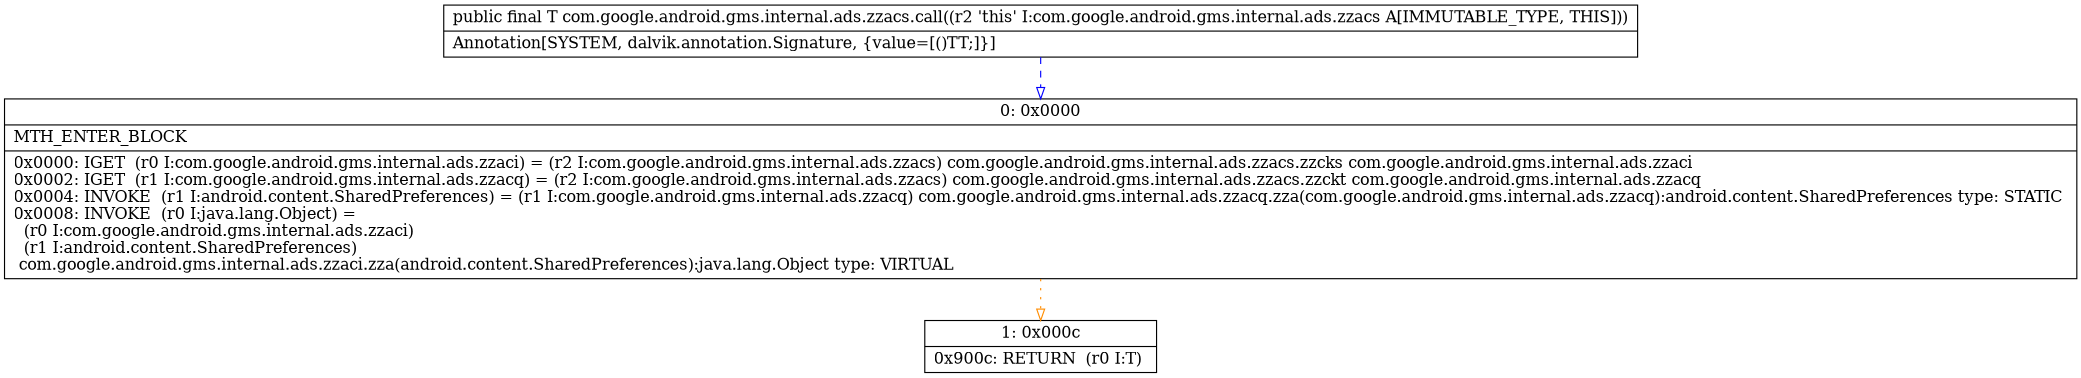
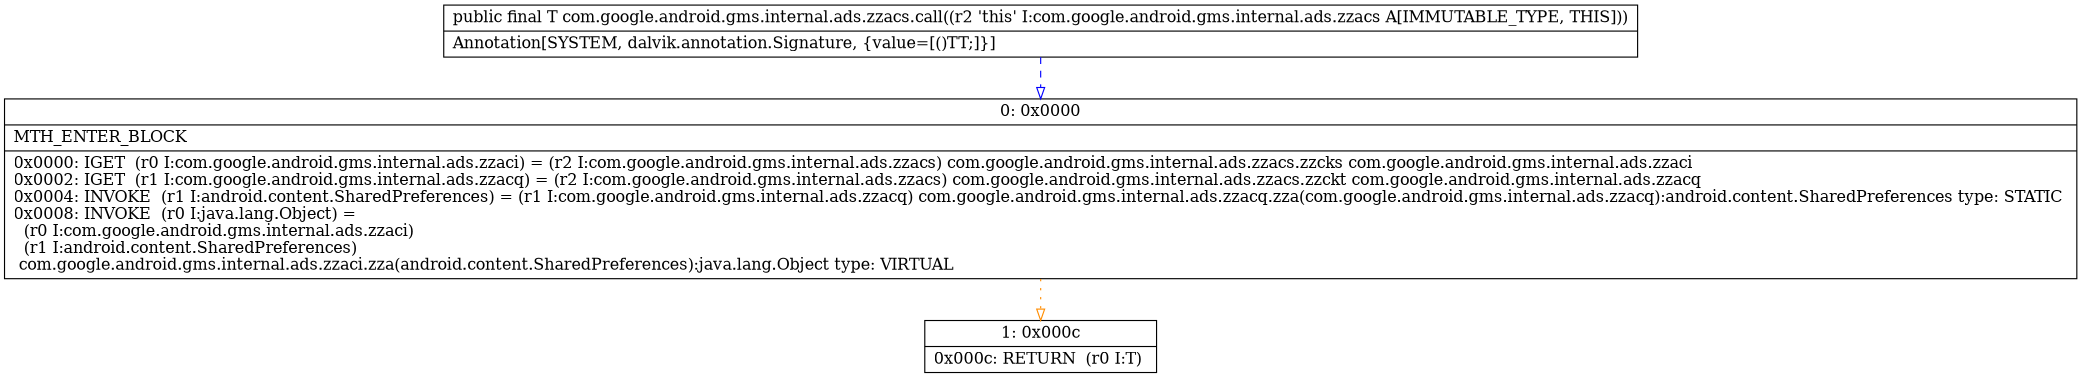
node "1: 0x000c": text "0x900c: RETURN  (r0 I:T)" -> "0x000c: RETURN  (r0 I:T)"
